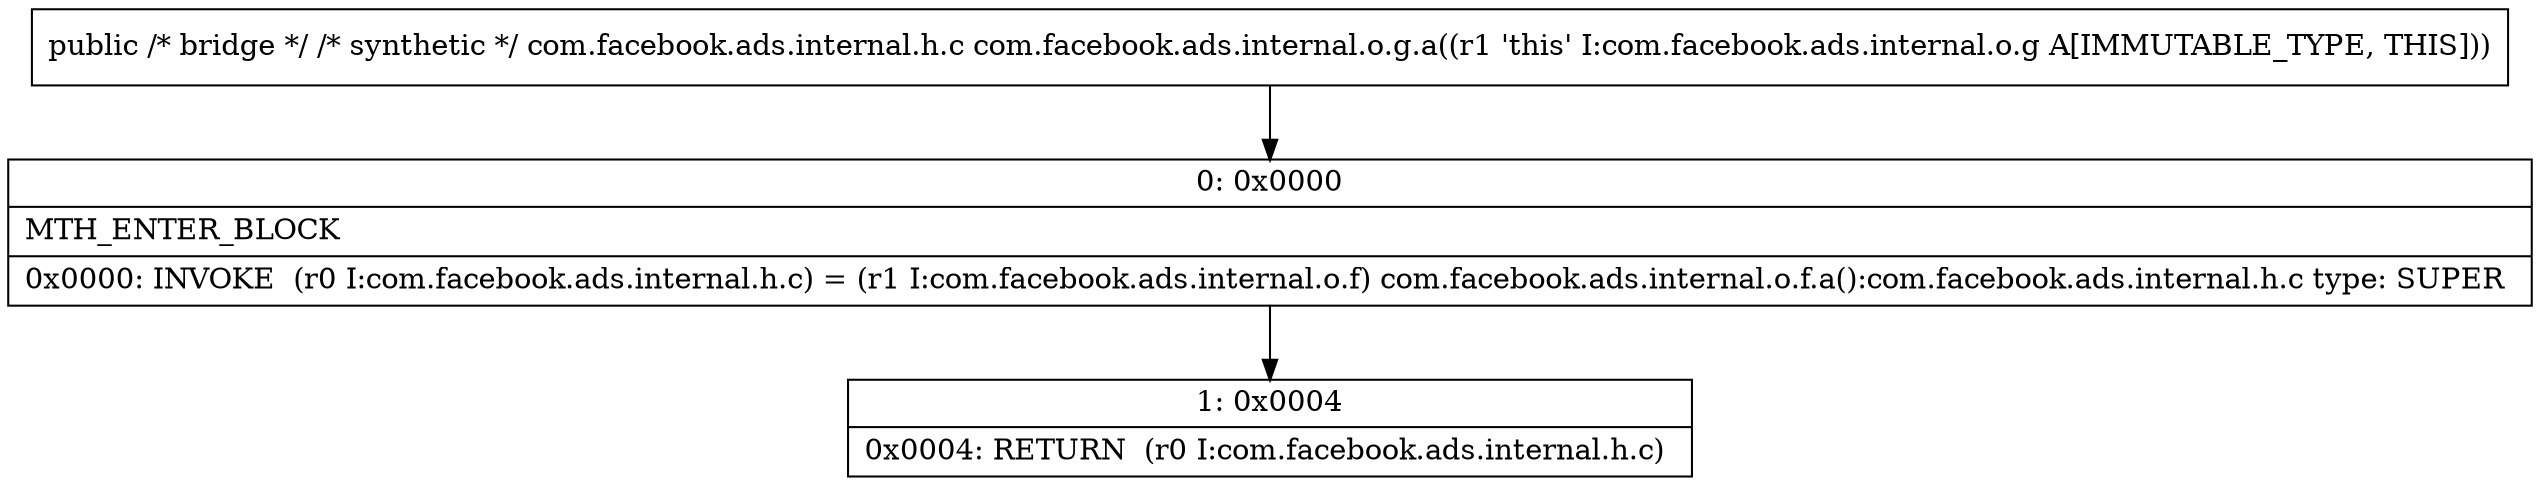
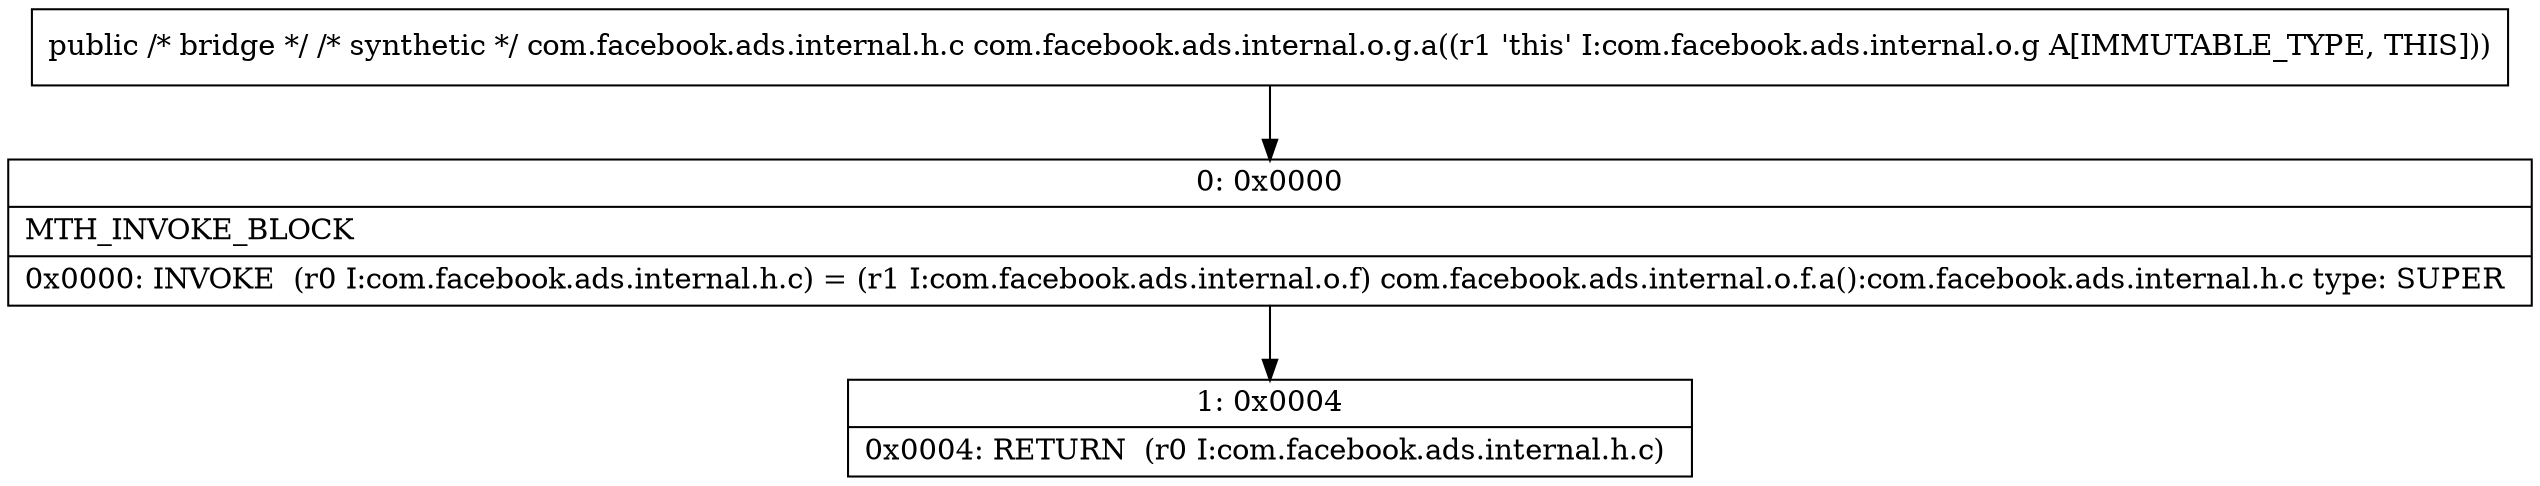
node "0: 0x0000": text "MTH_ENTER_BLOCK" -> "MTH_INVOKE_BLOCK"
